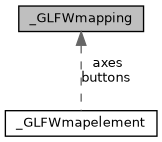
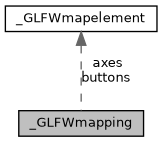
edge "_GLFWmapelement" -> "_GLFWmapping": reversed
